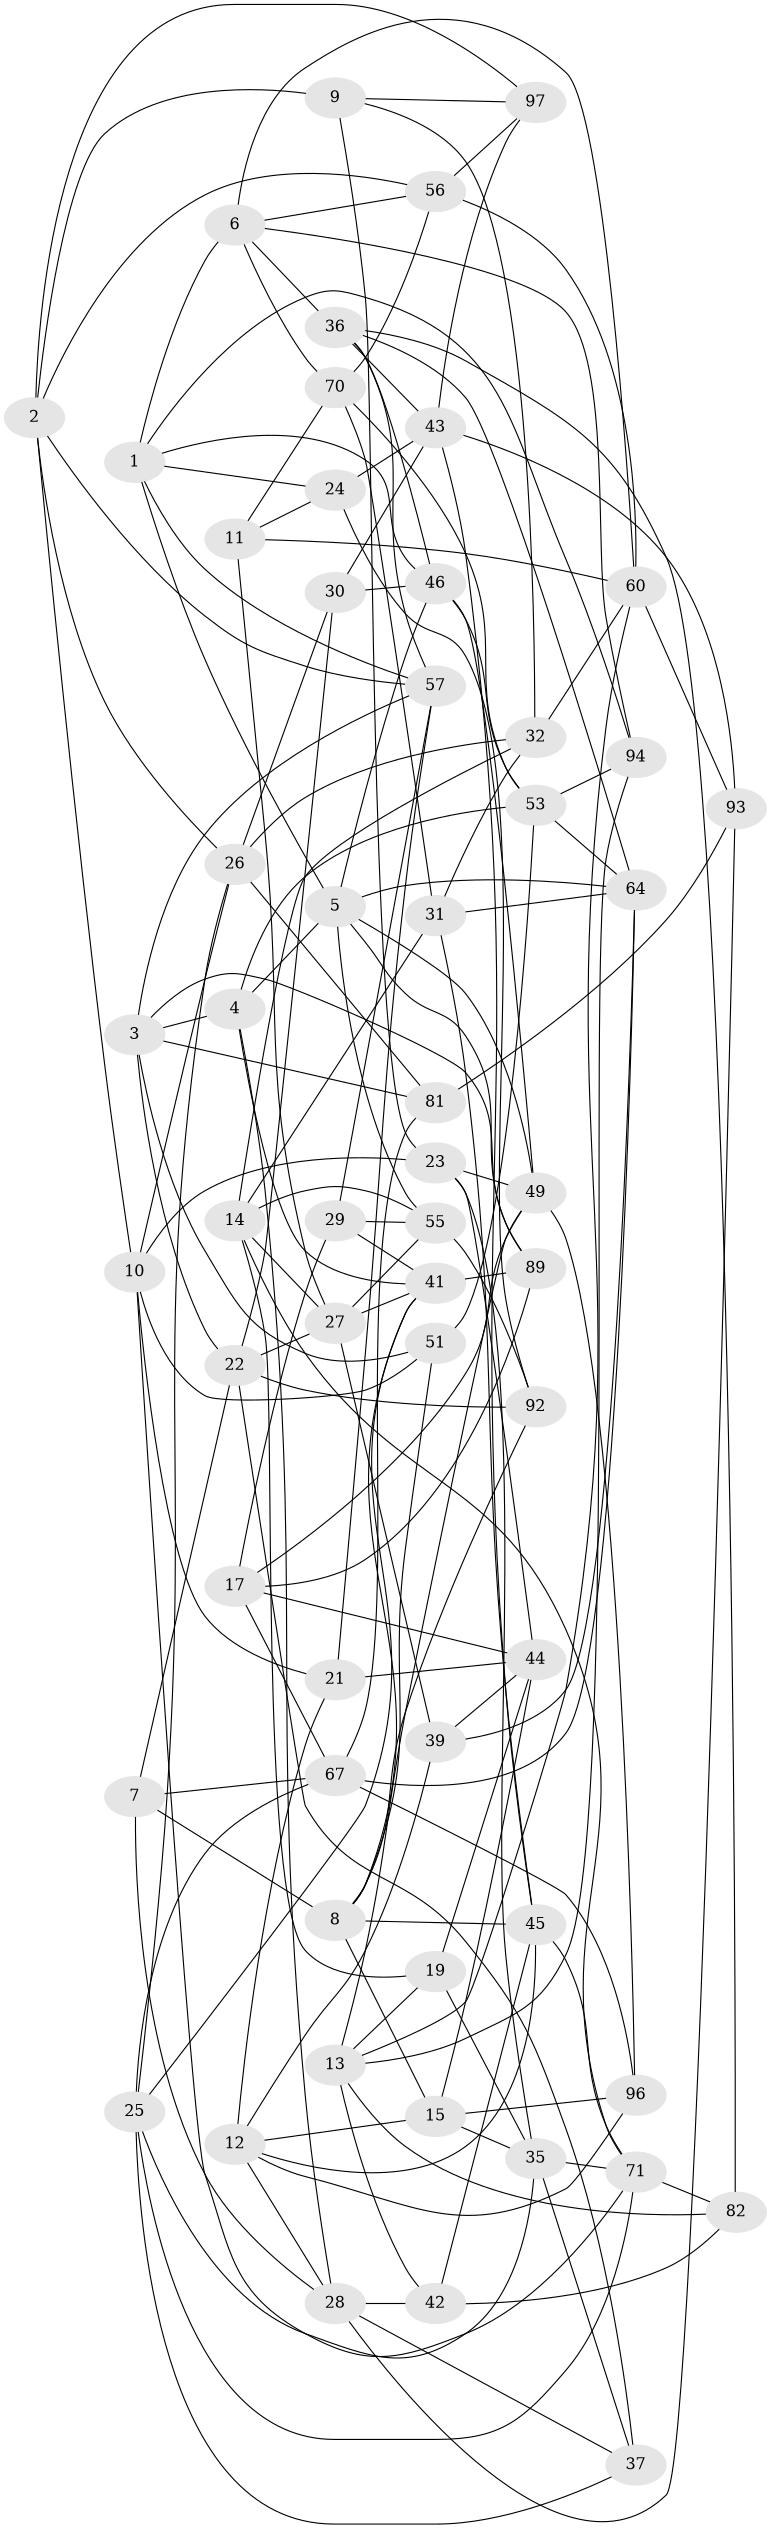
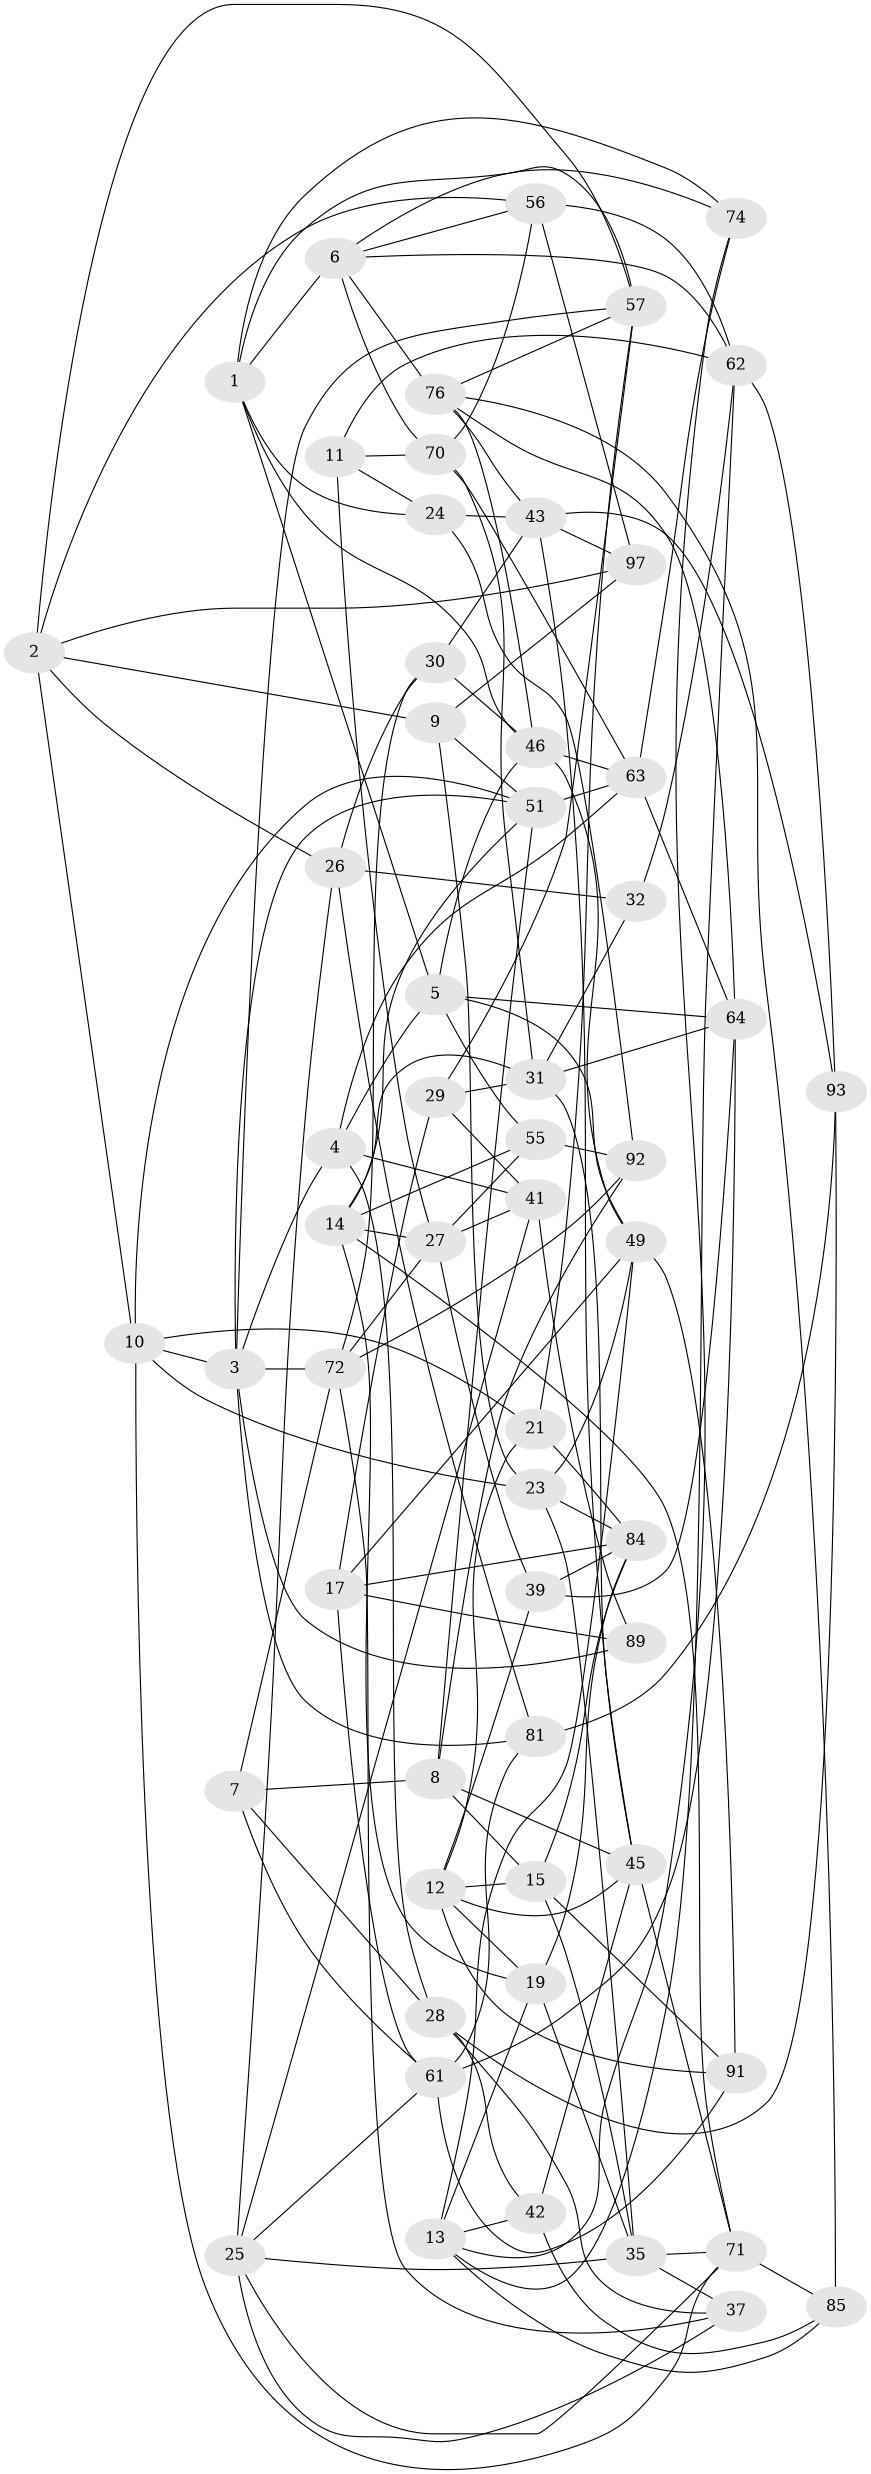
node "36": label "36" -> "76"
edge "9" -- "32": now "9" -- "51"
node "60": label "60" -> "62"
node "94": label "94" -> "74"
node "53": label "53" -> "63"
edge "32" -- "14": now "51" -- "14"
edge "5" -- "89": removed
edge "26" -- "10": now "3" -- "10"
edge "29" -- "55": now "29" -- "31"
node "22": label "22" -> "72"
edge "41" -- "8": removed
node "44": label "44" -> "84"
node "67": label "67" -> "61"
node "96": label "96" -> "91"
node "82": label "82" -> "85"
edge "12" -- "28": now "12" -- "19"
